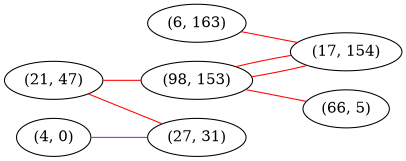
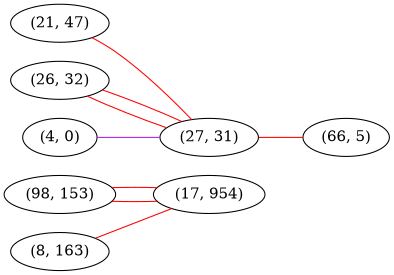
node "(6, 163)": label "(6, 163)" -> "(8, 163)"
node "(17, 154)": label "(17, 154)" -> "(17, 954)"
node "(26, 32)": added
edge "(21, 47)" -- "(98, 153)": removed
edge "(98, 153)" -- "(66, 5)": now "(27, 31)" -- "(66, 5)"
